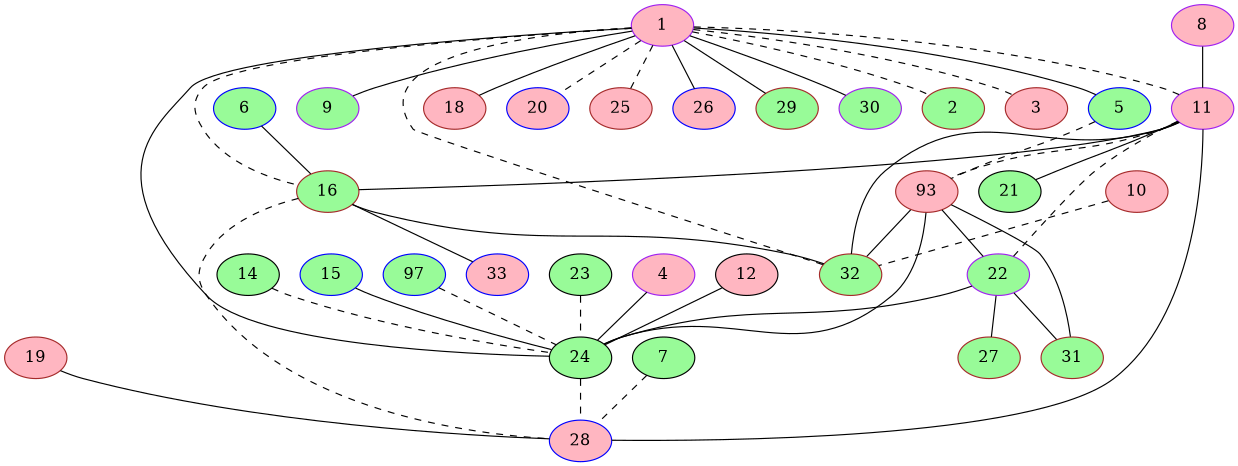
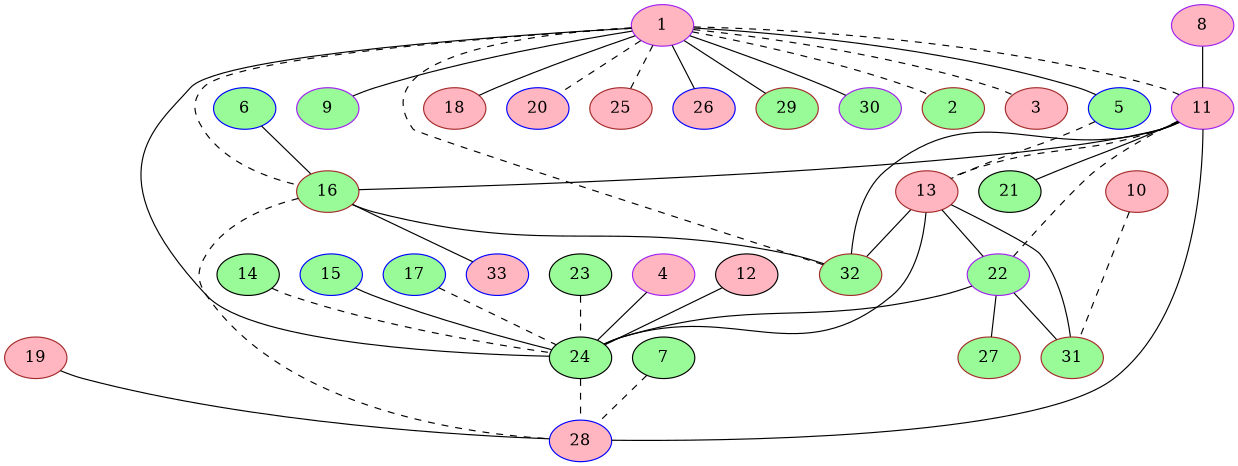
node "93": label "93" -> "13"
edge "10" -- "32": now "10" -- "31"
node "97": label "97" -> "17"
